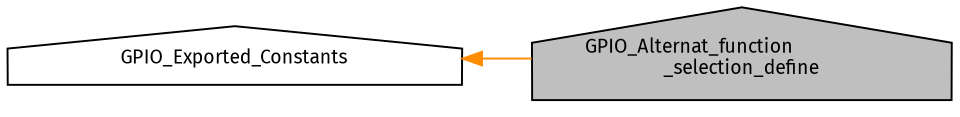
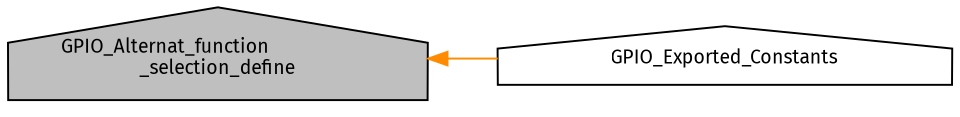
edge "GPIO_Alternat_function _selection_define" -> "GPIO_Exported_Constants": reversed
